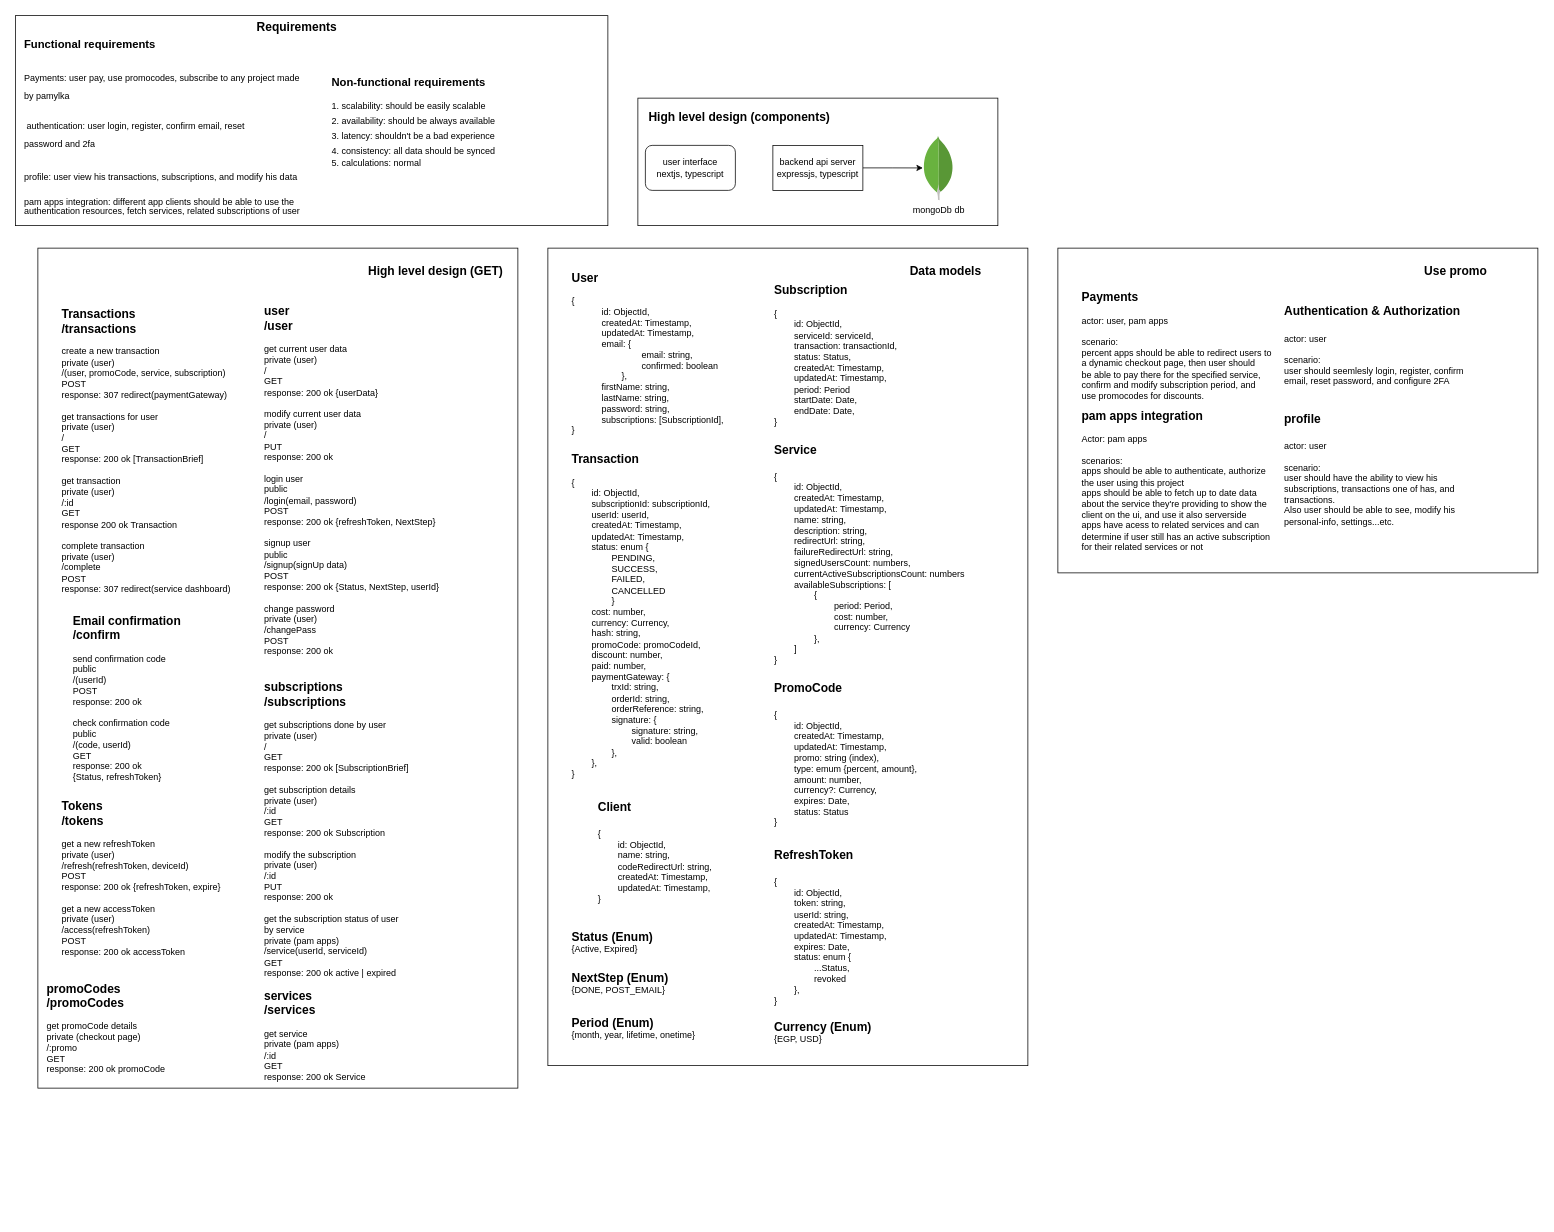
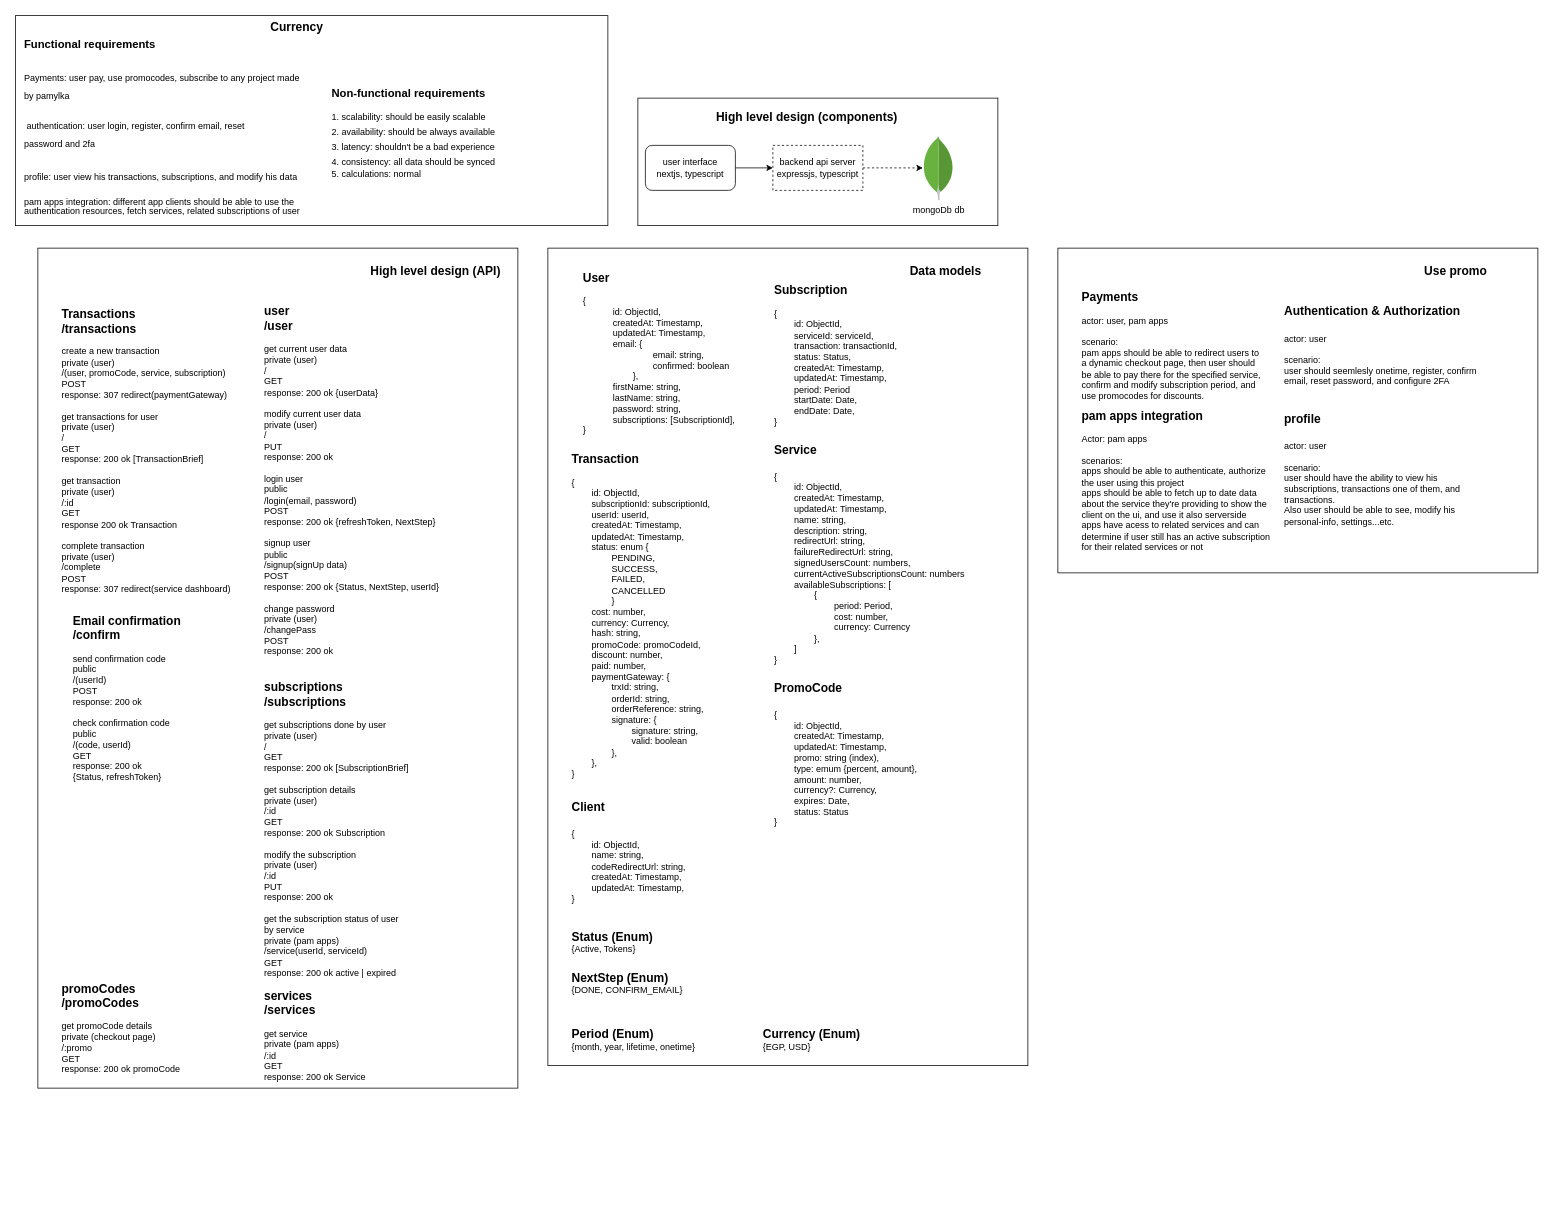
node "Requirements": label "Requirements" -> "Currency"
node "High level design (components)": moved (739, 117) -> (807, 117)
node "Non-functional requirements1. scalability: should be easily scalable2. availability: should be always available3. latency: shouldn't be a bad experience4. consistency: all data should be synced 5. calculations: normal": moved (462, 120) -> (462, 132)
edge "user interface nextjs, typescript" -> "backend api server expressjs, typescript": added
node "backend api server expressjs, typescript": style solid -> dashed
edge "backend api server expressjs, typescript" -> "mongoDb db": style solid -> dashed
node "High level design (GET)": label "High level design (GET)" -> "High level design (API)"
node "Payments actor: user, pam apps scenario: percent apps should be able to redirect users to a dynamic checkout page, then user should be able to pay there for the specified service, confirm and modify subscription period, and use promocodes for discounts.": label "Payments actor: user, pam apps scenario: percent apps should be able to redirect users to a dynamic checkout page, then user should be able to pay there for the specified service, confirm and modify subscription period, and use promocodes for discounts." -> "Payments actor: user, pam apps scenario: pam apps should be able to redirect users to a dynamic checkout page, then user should be able to pay there for the specified service, confirm and modify subscription period, and use promocodes for discounts."
node "Authentication & Authorization actor: user scenario: user should seemlesly login, register, confirm email, reset password, and configure 2FA": label "Authentication & Authorization actor: user scenario: user should seemlesly login, register, confirm email, reset password, and configure 2FA" -> "Authentication & Authorization actor: user scenario: user should seemlesly onetime, register, confirm email, reset password, and configure 2FA"
node "User { id: ObjectId, createdAt: Timestamp, updatedAt: Timestamp, email: { email: string, confirmed: boolean }, firstName: string, lastName: string, password: string, subscriptions: [SubscriptionId], }": moved (657, 353) -> (668, 353)
node "profile actor: user scenario: user should have the ability to view his subscriptions, transactions one of has, and transactions. Also user should be able to see, modify his personal-info, settings...etc.": label "profile actor: user scenario: user should have the ability to view his subscriptions, transactions one of has, and transactions. Also user should be able to see, modify his personal-info, settings...etc." -> "profile actor: user scenario: user should have the ability to view his subscriptions, transactions one of them, and transactions. Also user should be able to see, modify his personal-info, settings...etc."
node "Client { id: ObjectId, name: string, codeRedirectUrl: string, createdAt: Timestamp, updatedAt: Timestamp, }": moved (664, 852) -> (638, 852)
node "Tokens /tokens get a new refreshToken private (user) /refresh(refreshToken, deviceId) POST response: 200 ok {refreshToken, expire} get a new accessToken private (user) /access(refreshToken) POST response: 200 ok accessToken": removed
node "RefreshToken { id: ObjectId, token: string, userId: string, createdAt: Timestamp, updatedAt: Timestamp, expires: Date, status: enum { ...Status, revoked }, }": removed
node "Status (Enum) {Active, Expired}": label "Status (Enum) {Active, Expired}" -> "Status (Enum) {Active, Tokens}"
node "NextStep (Enum) {DONE, POST_EMAIL}": label "NextStep (Enum) {DONE, POST_EMAIL}" -> "NextStep (Enum) {DONE, CONFIRM_EMAIL}"
node "promoCodes /promoCodes get promoCode details private (checkout page) /:promo GET response: 200 ok promoCode": moved (113, 1028) -> (128, 1028)
node "Period (Enum) {month, year, lifetime, onetime}": moved (642, 1028) -> (642, 1039)
node "Currency (Enum) {EGP, USD}": moved (829, 1032) -> (818, 1039)
